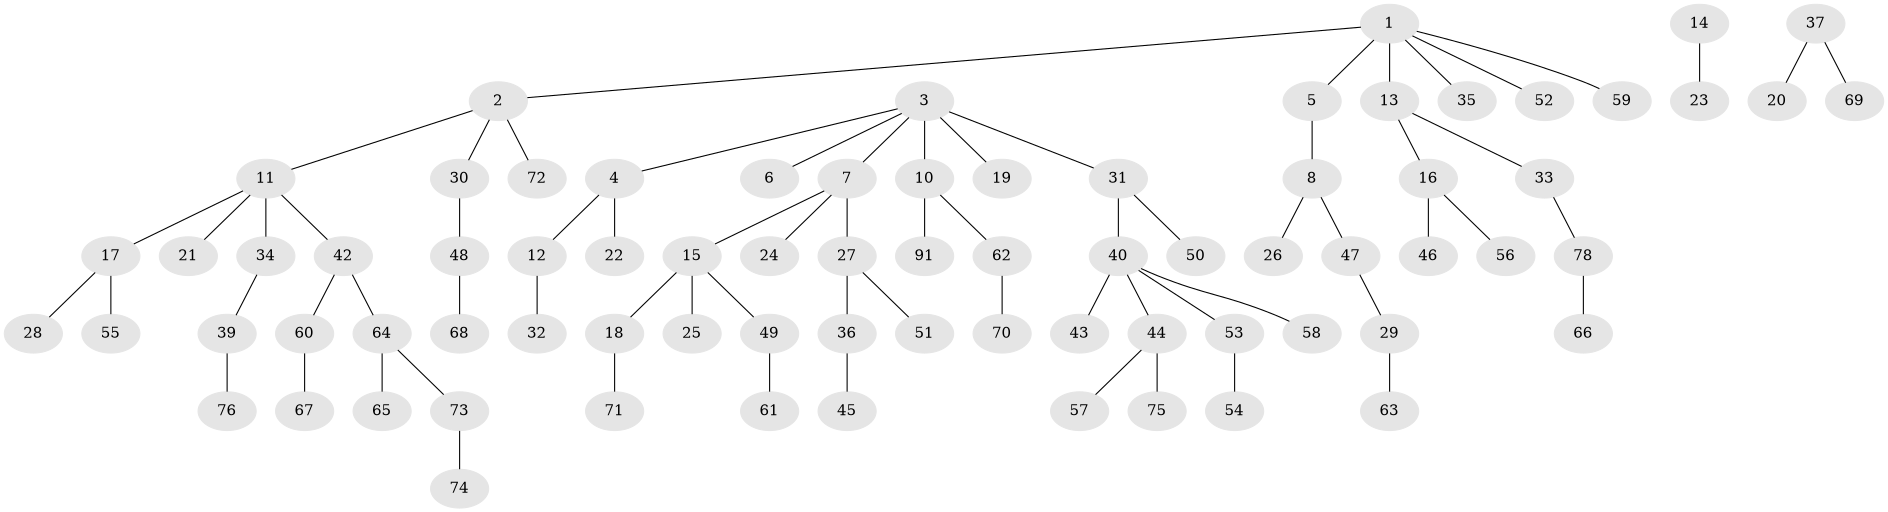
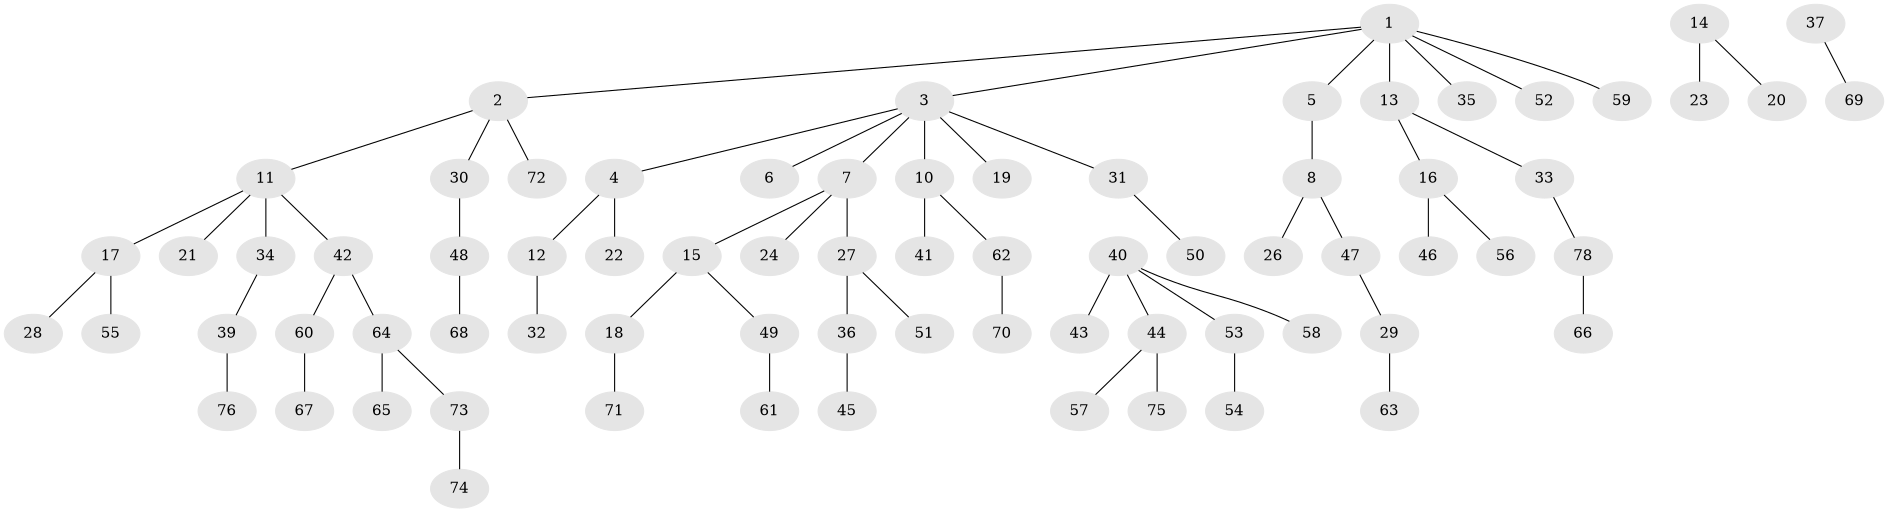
edge "1" -- "3": added
edge "37" -- "20": now "14" -- "20"
edge "31" -- "40": removed
node "91": label "91" -> "41"
node "25": removed
